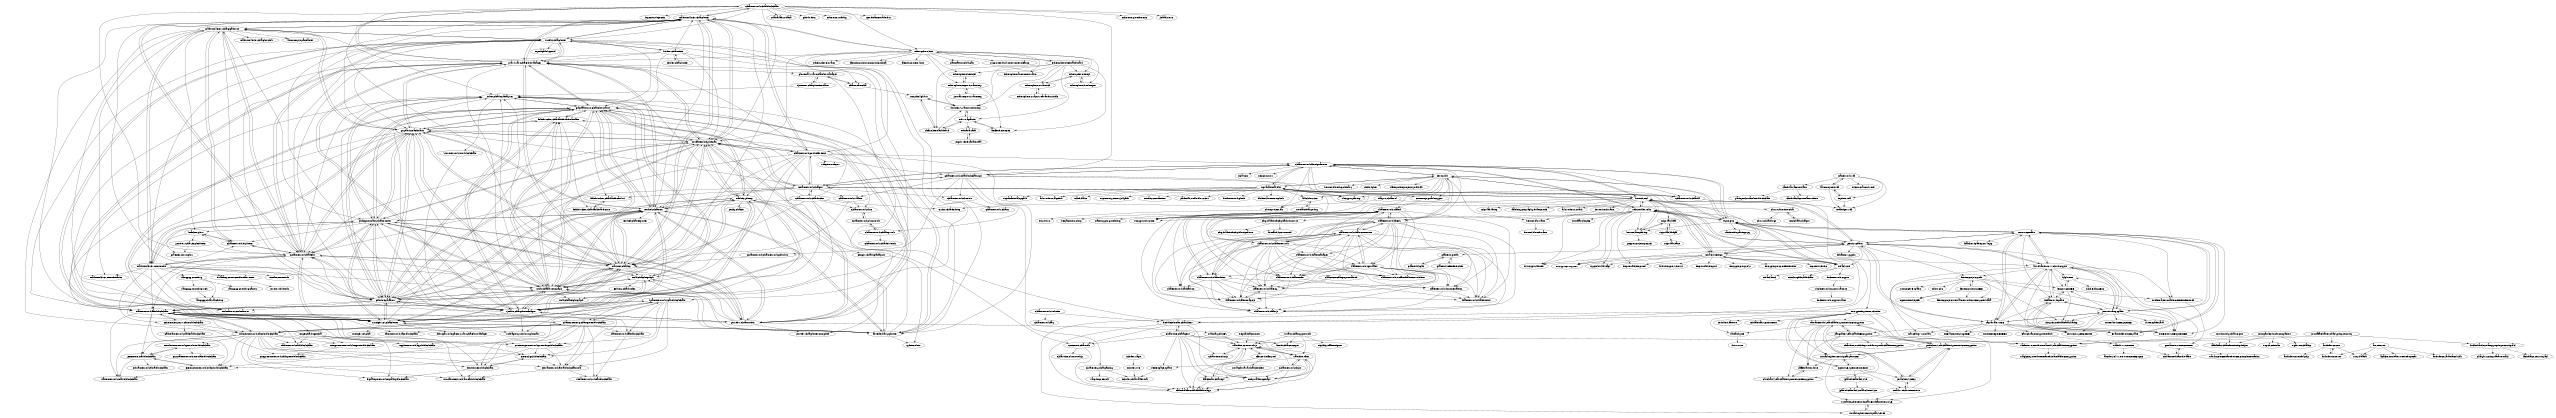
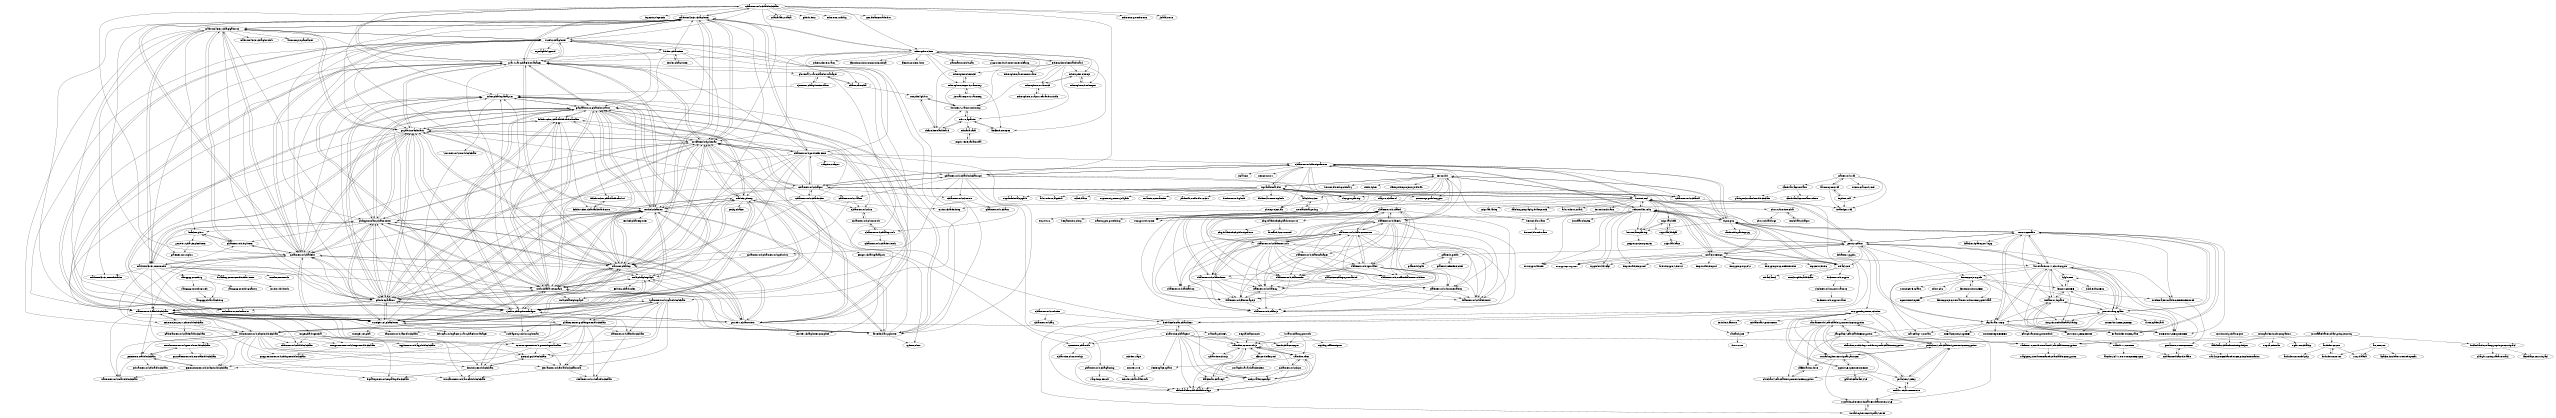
edge "Chia-Network/chiapos" -> "felixbrucker/chia-dashboard-ui": now "Chia-Network/chiapos" -> "felixbrucker/chia-dashboard-satellite"
node "mosaic/constantine": label "mosaic/constantine" -> "mratsim/constantine"
edge "Consensys/gnark-crypto" -> "skalenetwork/skaled": now "skalenetwork/sgxwallet" -> "skalenetwork/skaled"
node "GreenDoge-Network/greendoge-blockchain": label "GreenDoge-Network/greendoge-blockchain" -> "GreenDoge-Network/greendoge-satellite"
node "authzforce/java-xacml-sdk": removed
node "Chia-Query/chia-gaming": label "Chia-Query/chia-gaming" -> "Chia-Network/chia-gaming"
node "jgharehchamani/Small-Client-SSE": removed
